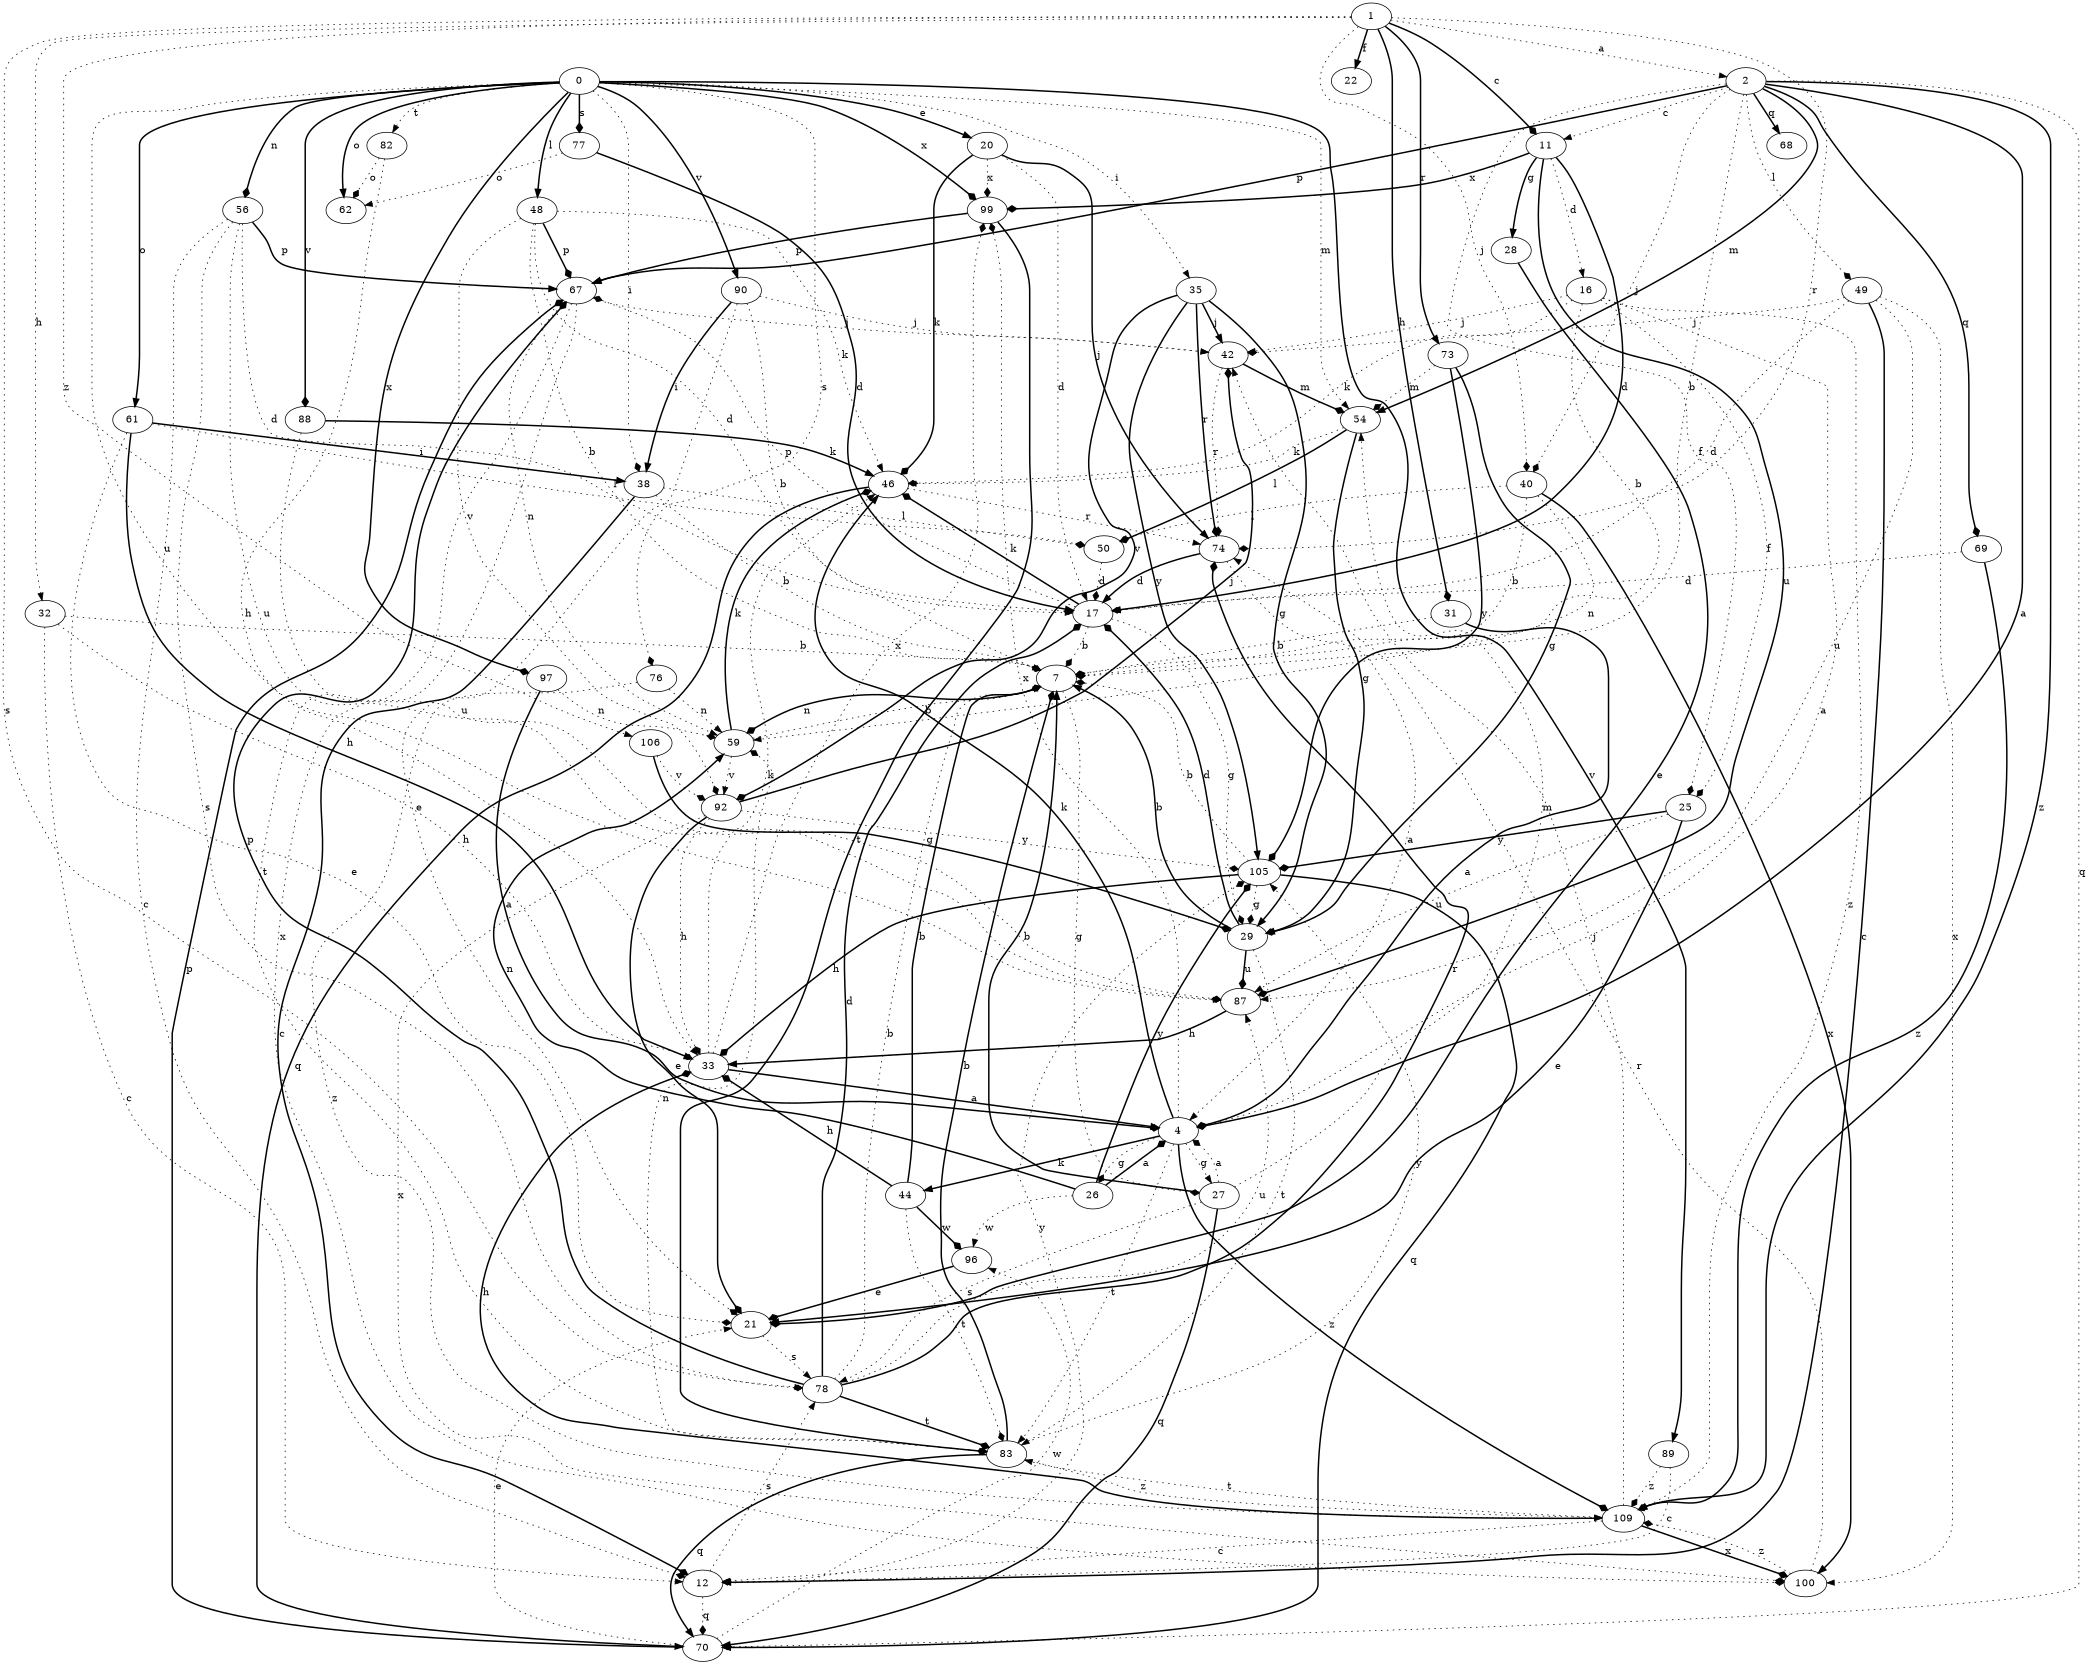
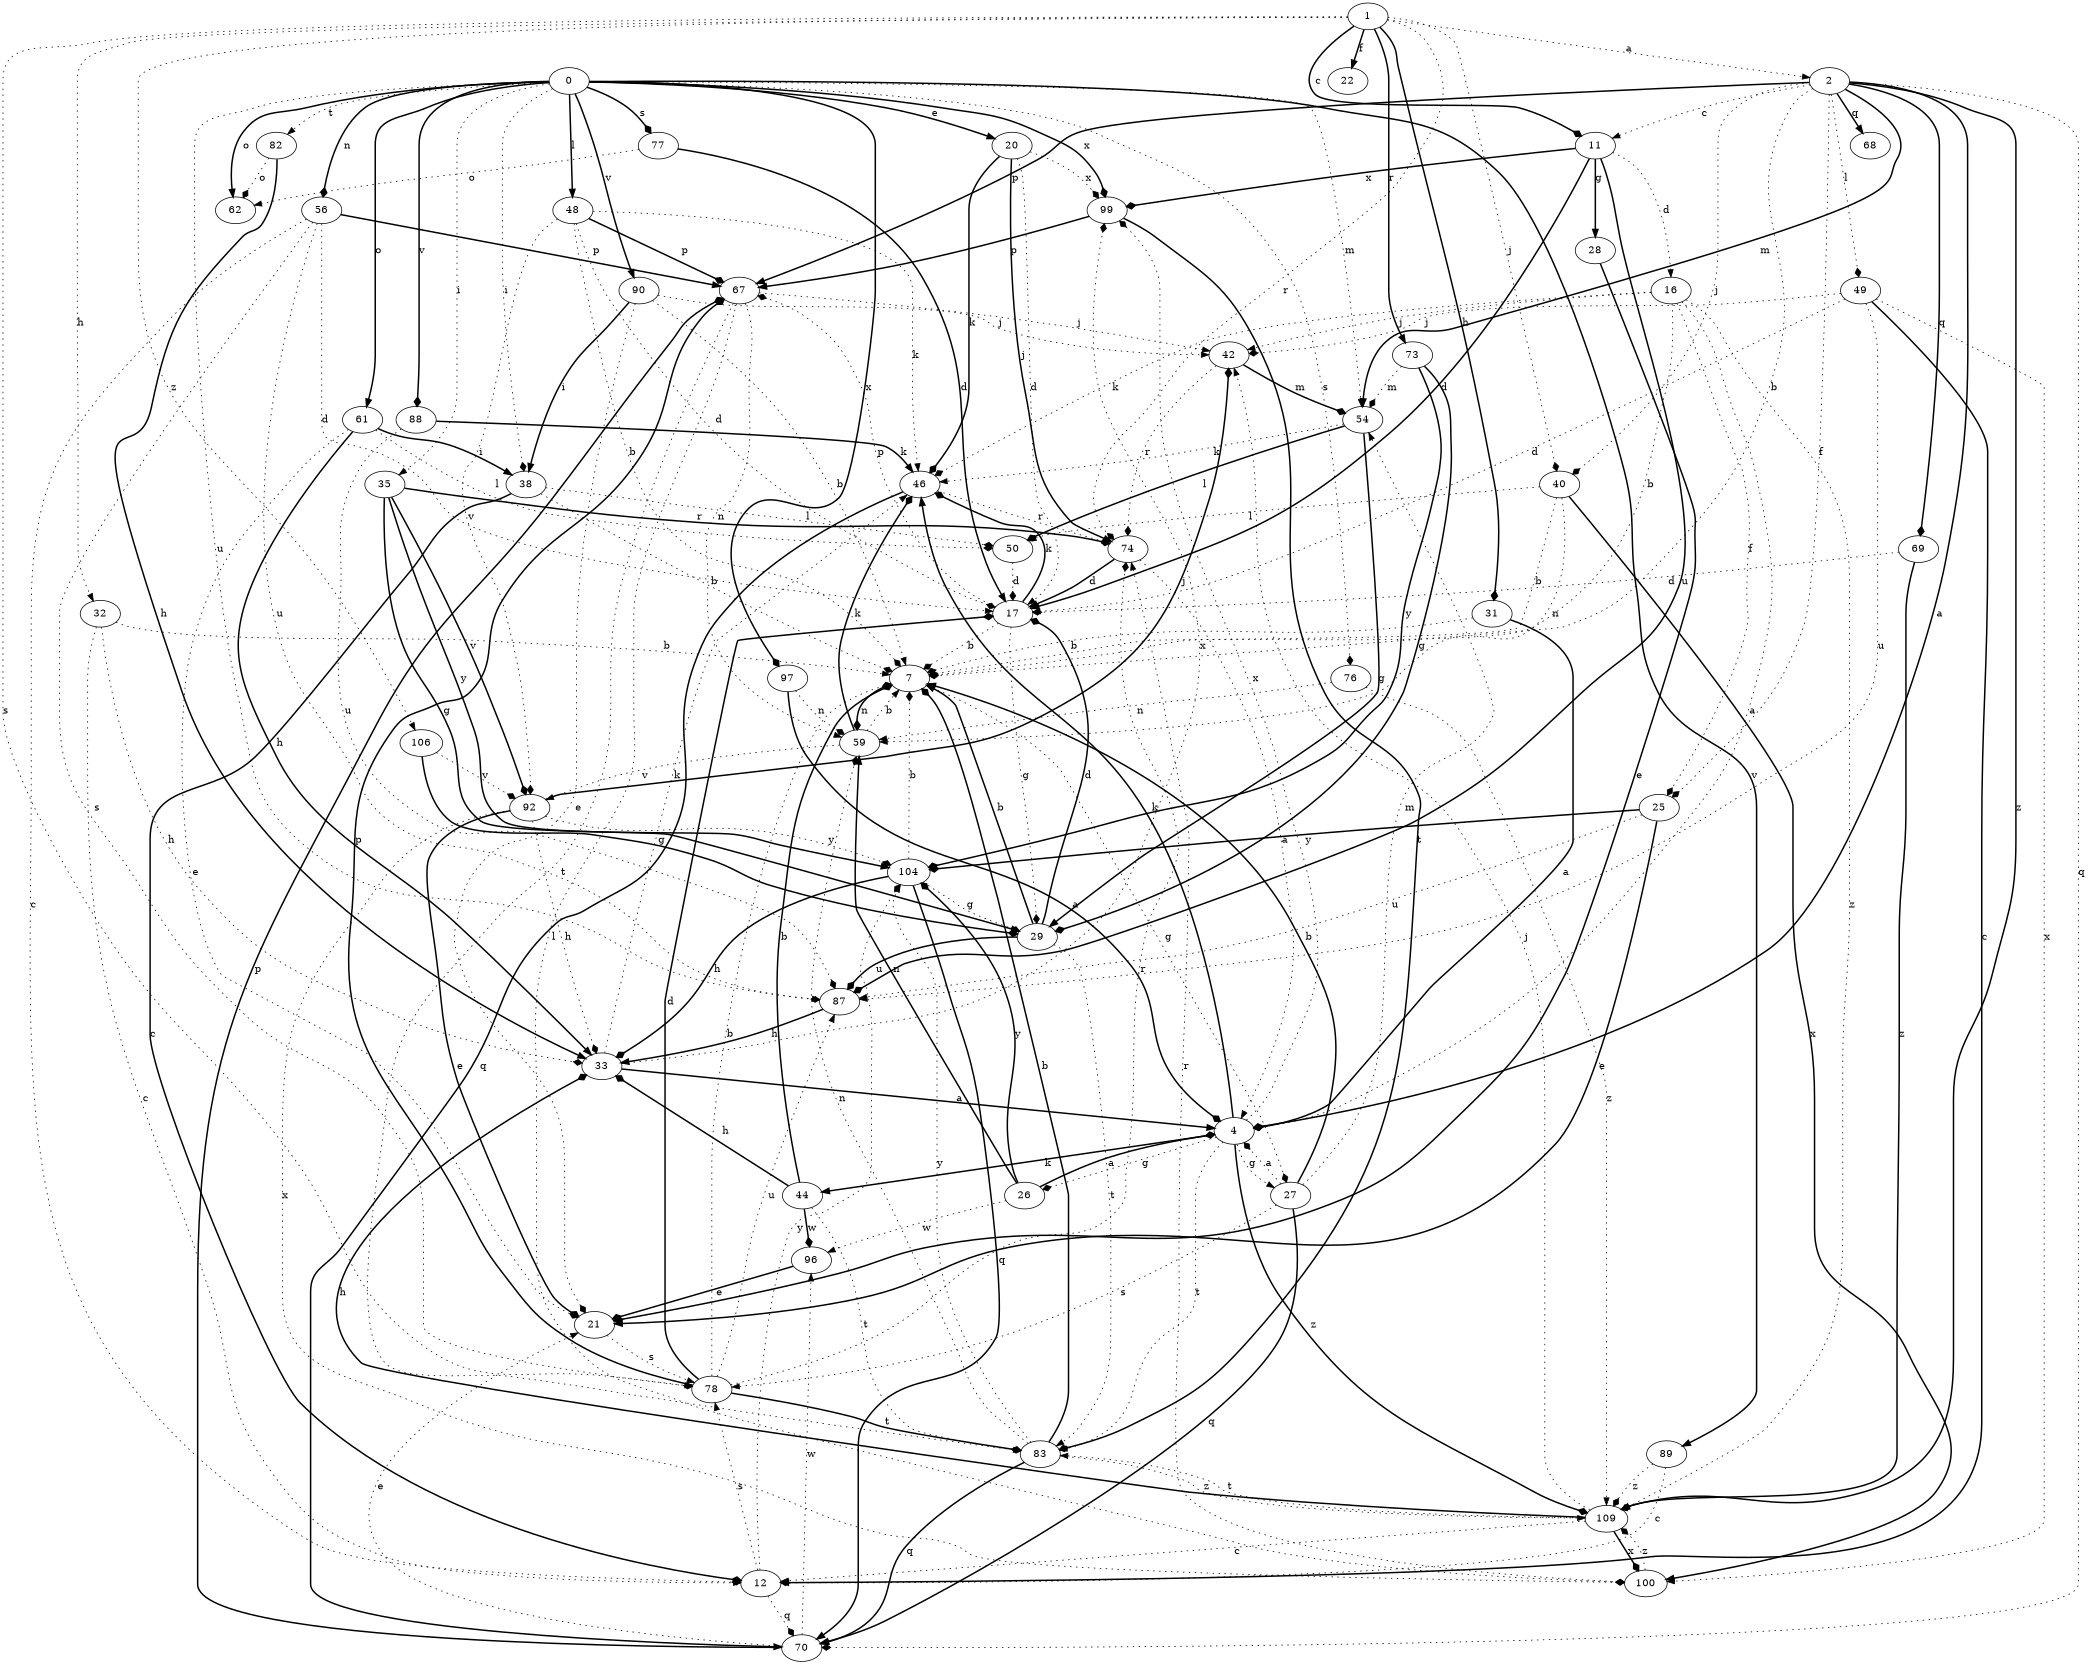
edge "35" -> "42": removed, label "j"
edge "82" -> "33": style dotted -> bold
node "105": label "105" -> "104"
edge "67" -> "100": label "x" -> "l"
edge "78" -> "74": style bold -> dotted
